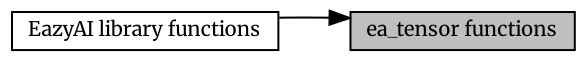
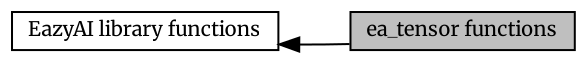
edge "EazyAI library functions" -> "ea_tensor functions": reversed
